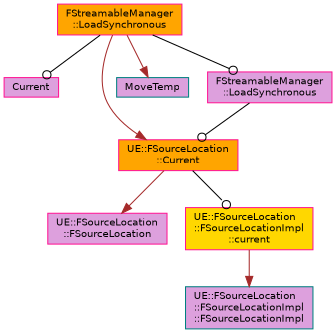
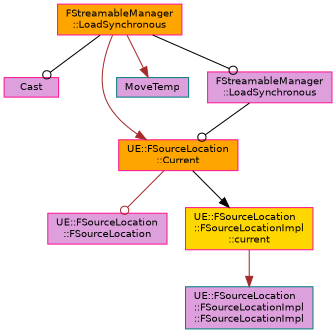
node "Current": label "Current" -> "Cast"
edge "UE::FSourceLocation ::Current" -> "UE::FSourceLocation ::FSourceLocationImpl ::current": arrowhead odot -> normal
edge "UE::FSourceLocation ::Current" -> "UE::FSourceLocation ::FSourceLocation": arrowhead normal -> odot
